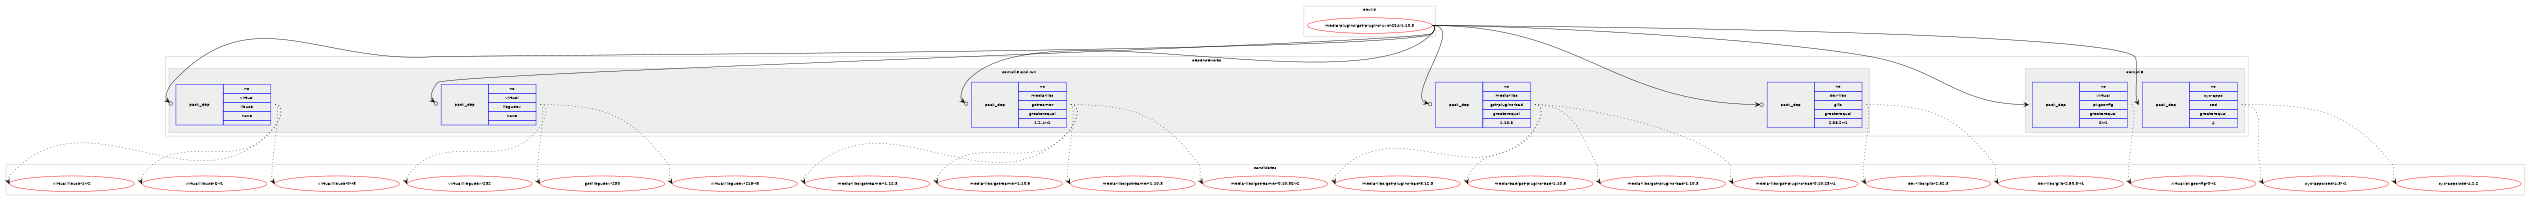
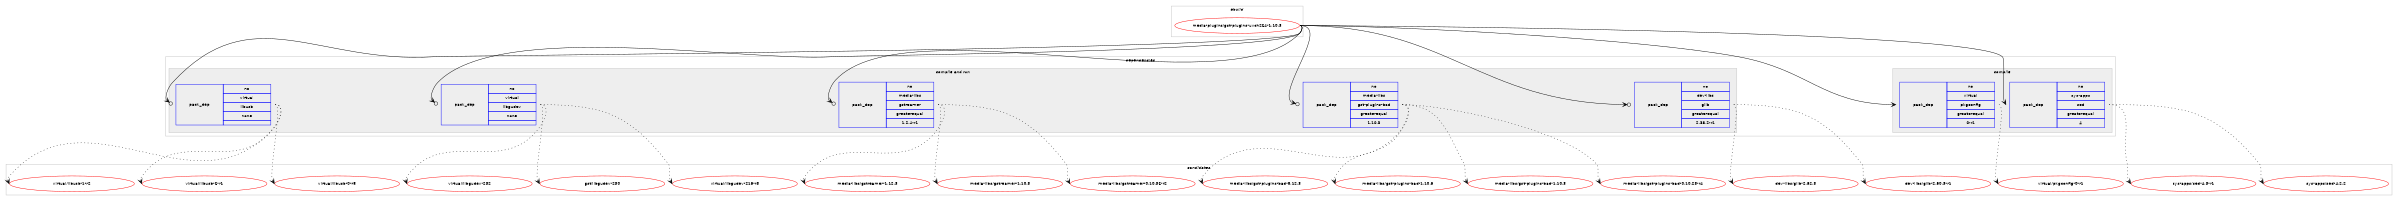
node "media-libs/gstreamer-1.10.5": removed
node "media-bad/gst-plugins-bad-1.10.5": label "media-bad/gst-plugins-bad-1.10.5" -> "media-libs/gst-plugins-bad-1.10.5"
